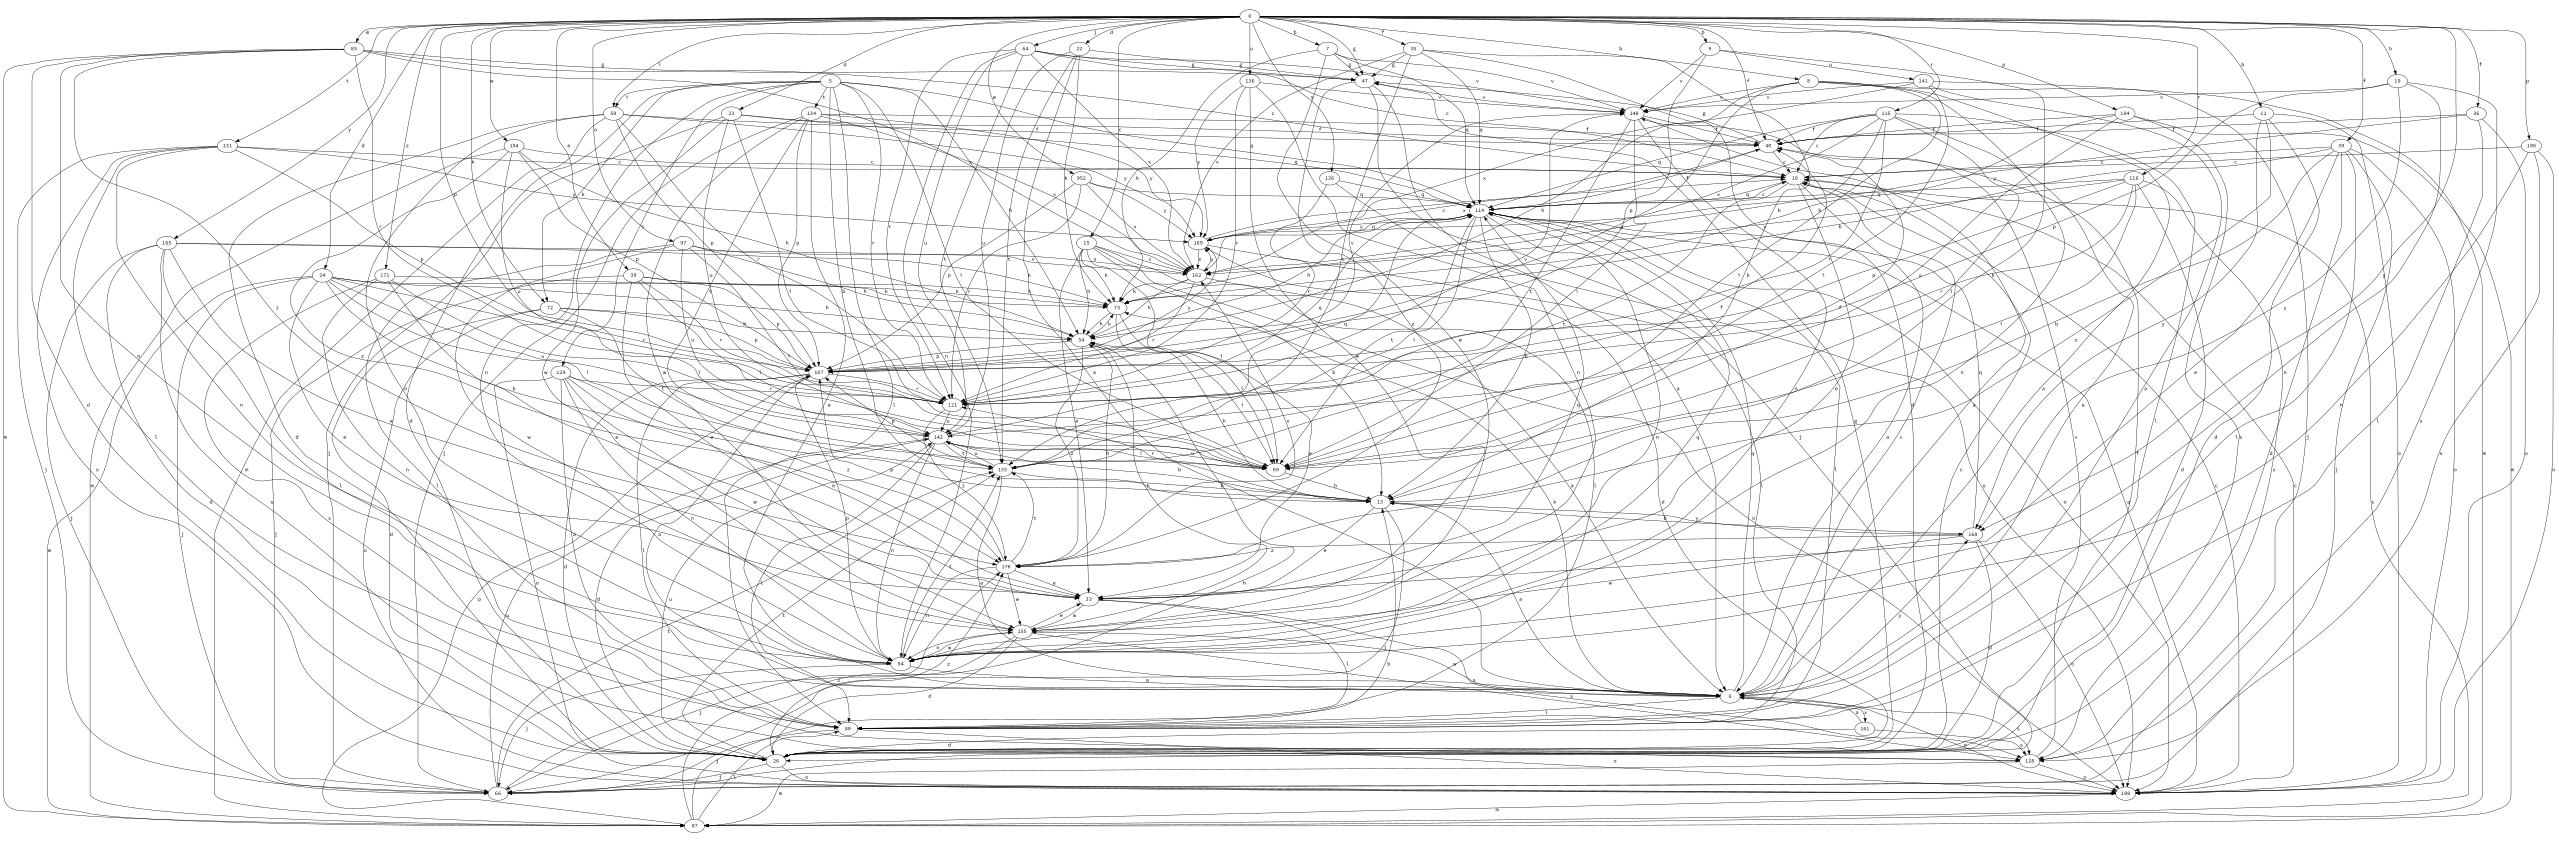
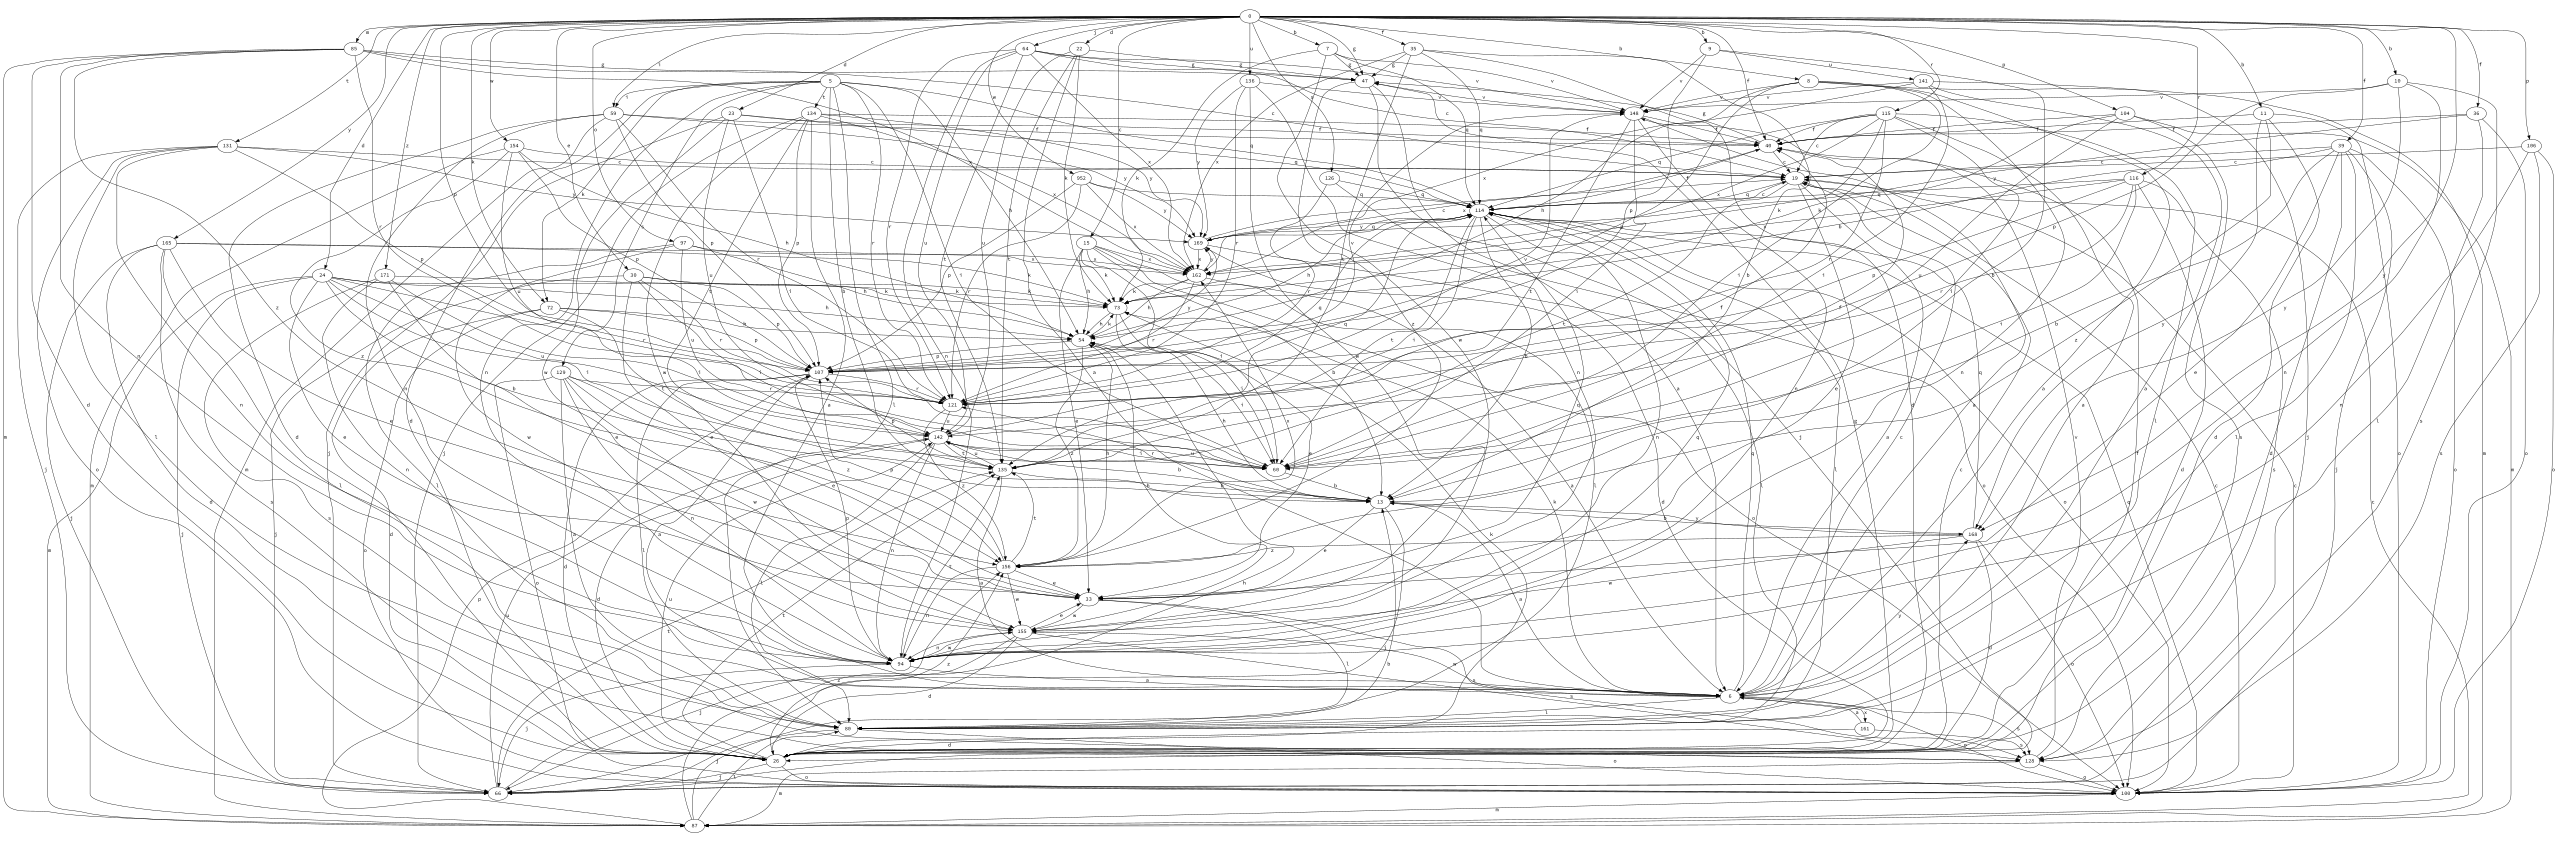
edge "97" -> "60": removed, label "i"
node "176": label "176" -> "156"
edge "26" -> "73": added, label "k"
